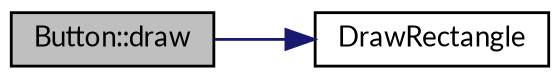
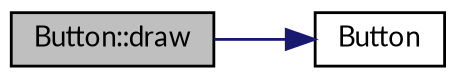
node "DrawRectangle": label "DrawRectangle" -> "Button"
